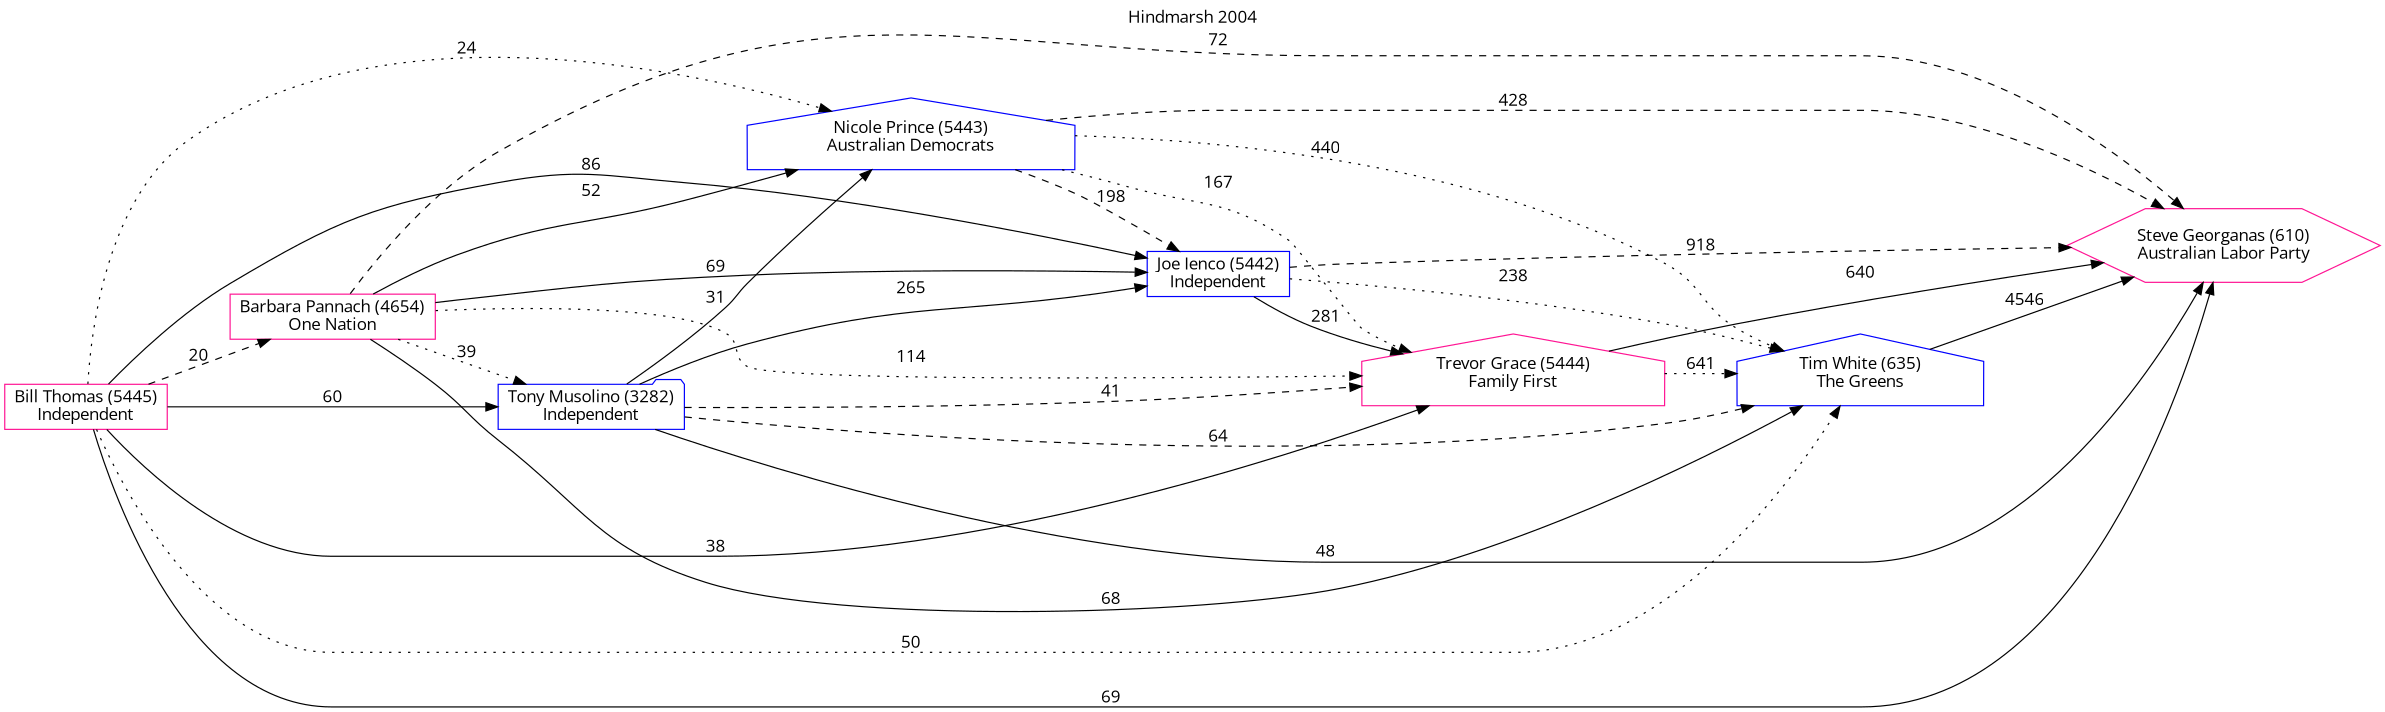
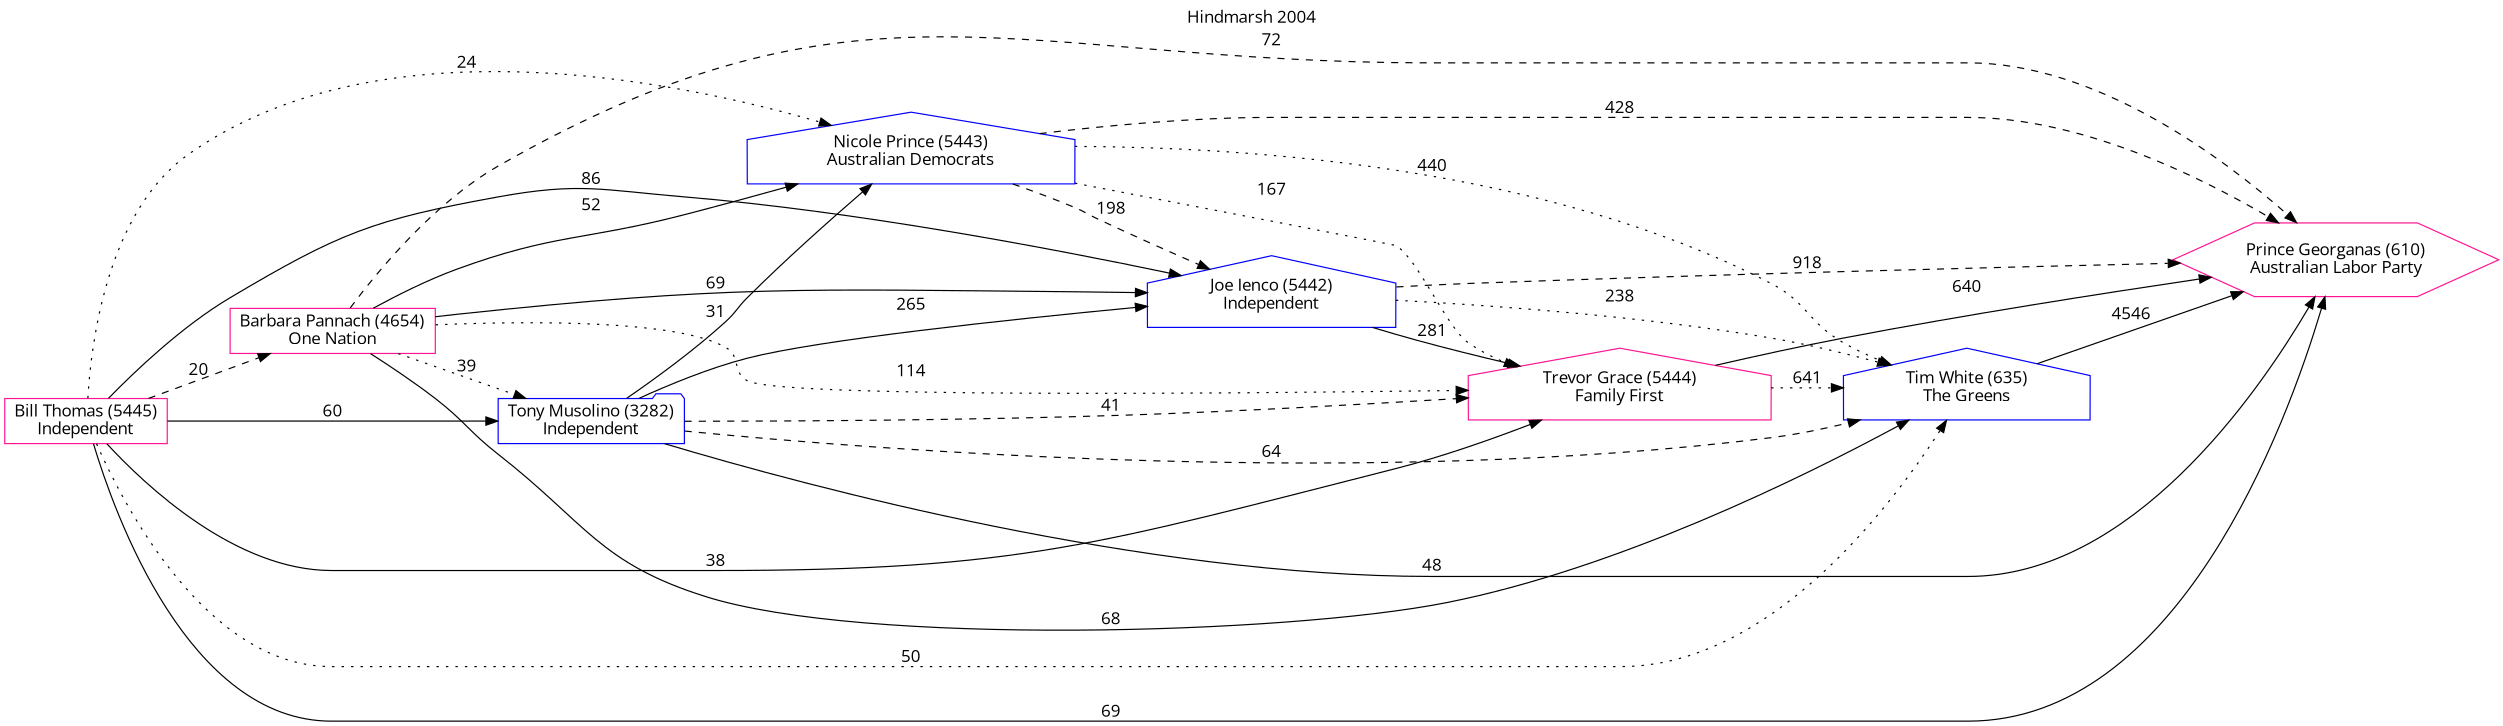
node "Steve Georganas (610) Australian Labor Party": label "Steve Georganas (610) Australian Labor Party" -> "Prince Georganas (610) Australian Labor Party"
node "Joe Ienco (5442) Independent": shape box -> house
